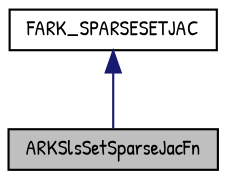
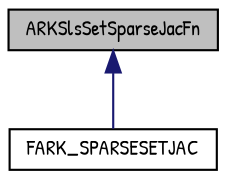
edge "ARKSlsSetSparseJacFn" -> "FARK_SPARSESETJAC": reversed
